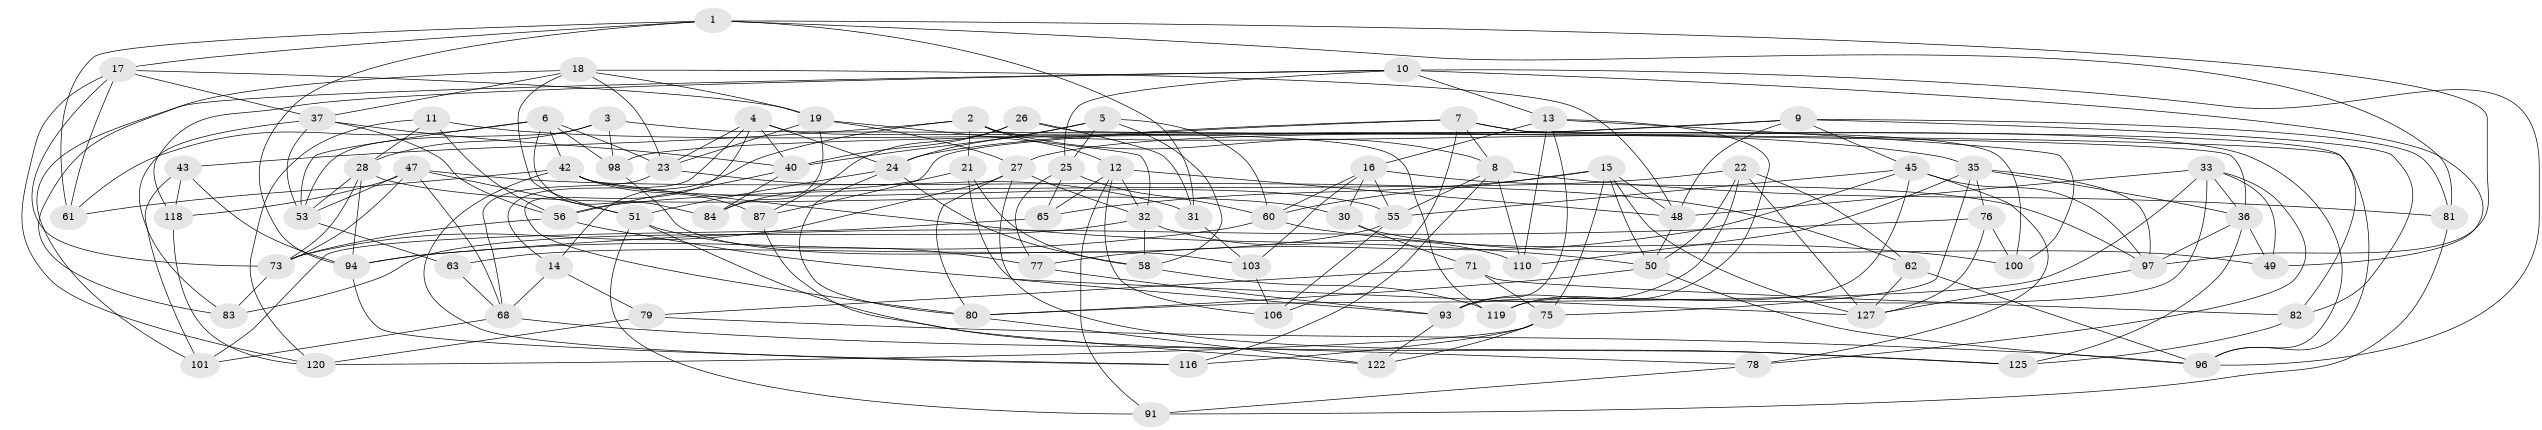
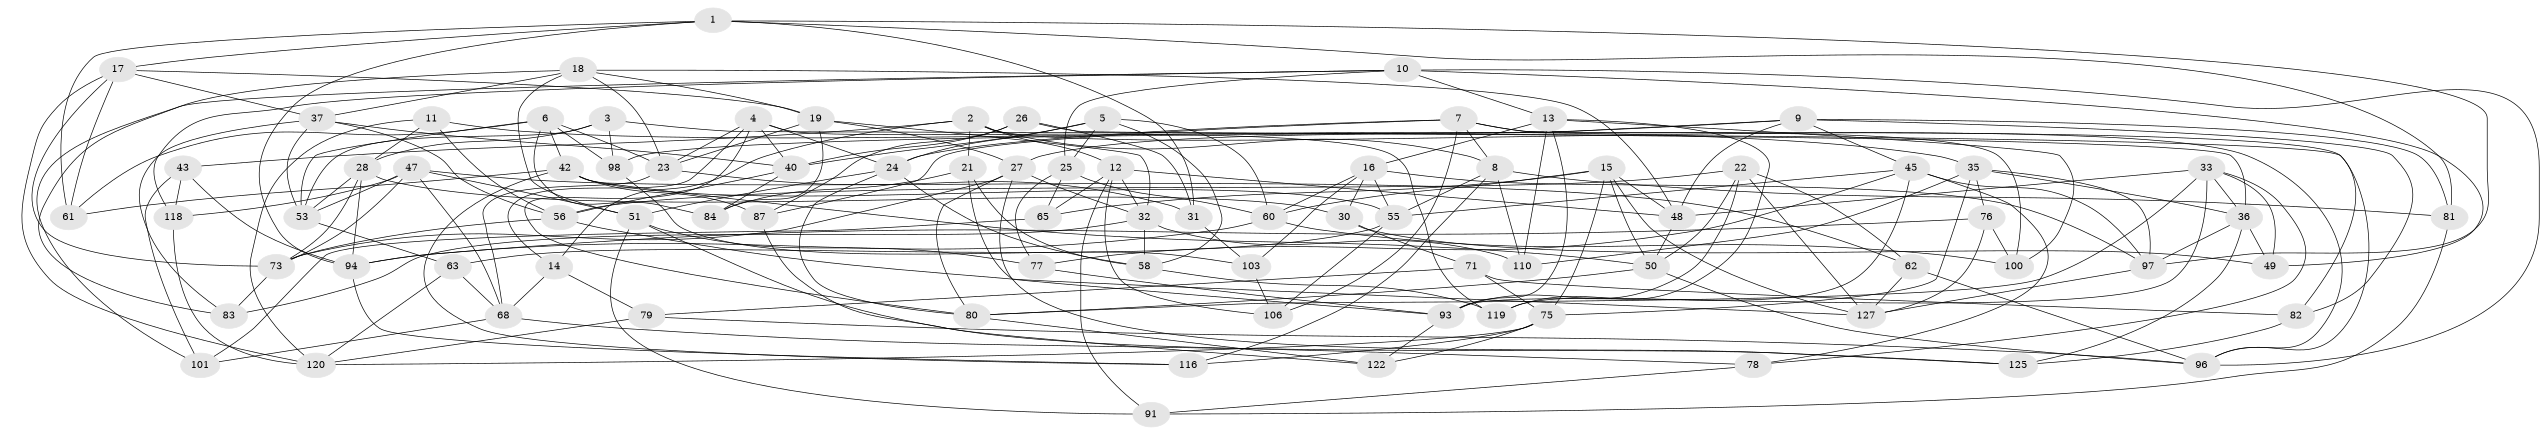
edge "63" -- "120": added
